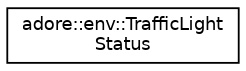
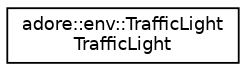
node "adore::env::TrafficLight Status": label "adore::env::TrafficLight Status" -> "adore::env::TrafficLight TrafficLight"
